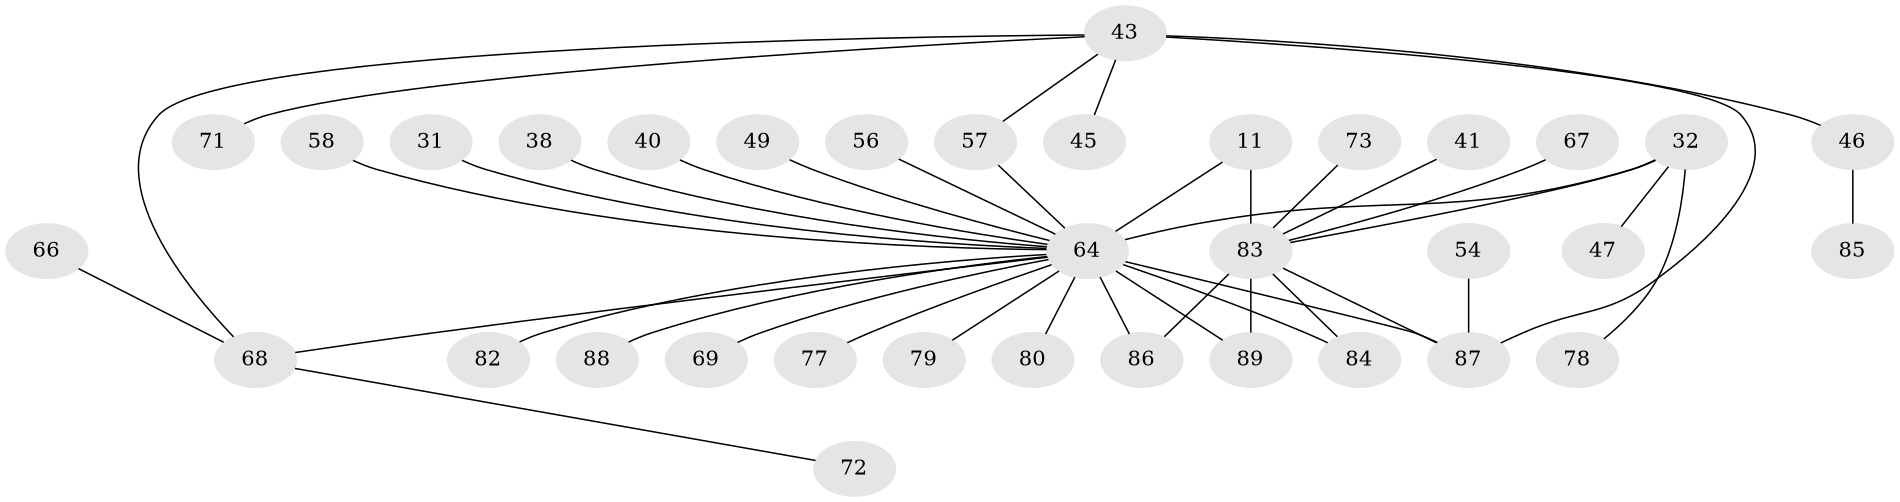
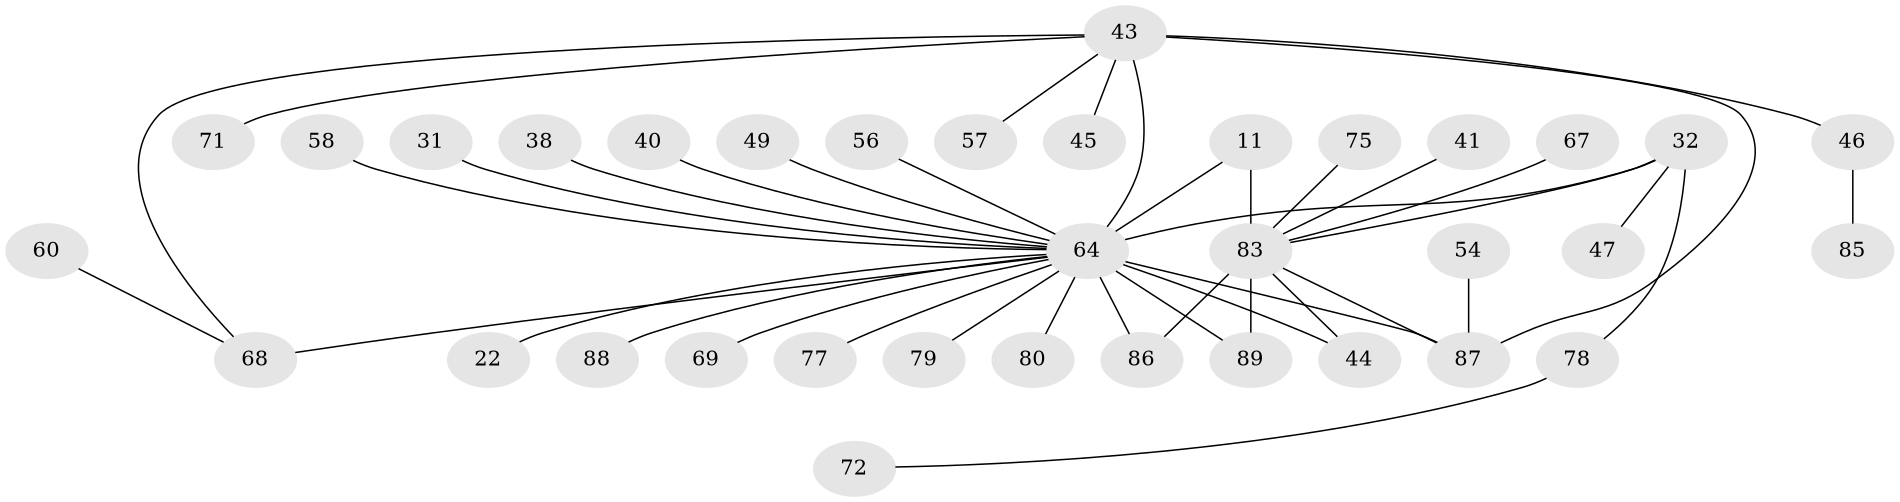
node "73": label "73" -> "75"
edge "57" -- "64": now "43" -- "64"
node "66": label "66" -> "60"
node "82": label "82" -> "22"
node "84": label "84" -> "44"
edge "68" -- "72": now "78" -- "72"
